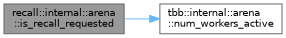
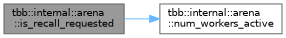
node "recall::internal::arena ::is_recall_requested": label "recall::internal::arena ::is_recall_requested" -> "tbb::internal::arena ::is_recall_requested"
